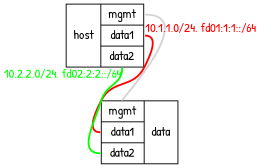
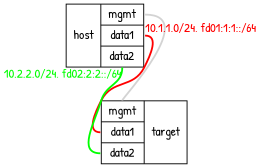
node "mgmt": text "data" -> "target"
